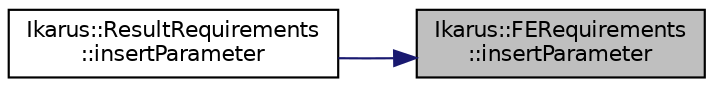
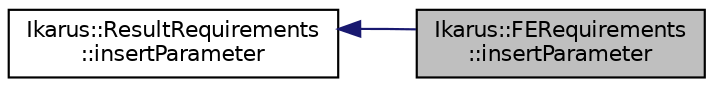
edge "Ikarus::ResultRequirements ::insertParameter" -> "Ikarus::FERequirements ::insertParameter": reversed
